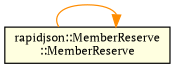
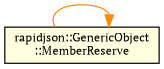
node "rapidjson::MemberReserve ::MemberReserve": label "rapidjson::MemberReserve ::MemberReserve" -> "rapidjson::GenericObject ::MemberReserve"
